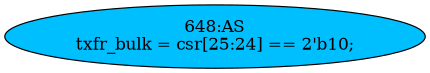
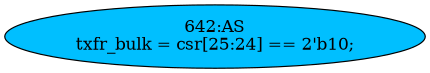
node "648:AS txfr_bulk = csr[25:24] == 2'b10;": label "648:AS txfr_bulk = csr[25:24] == 2'b10;" -> "642:AS txfr_bulk = csr[25:24] == 2'b10;"
